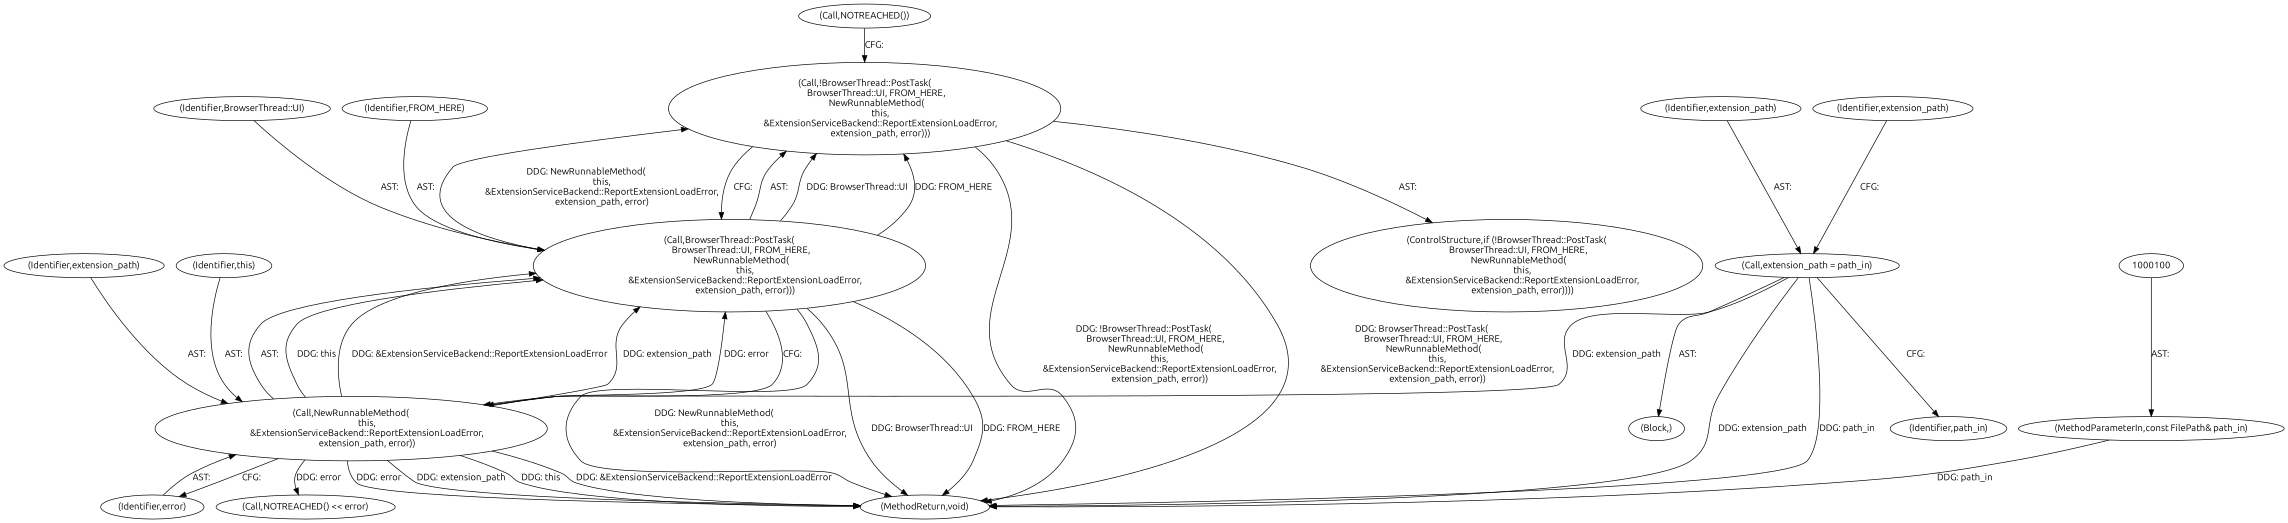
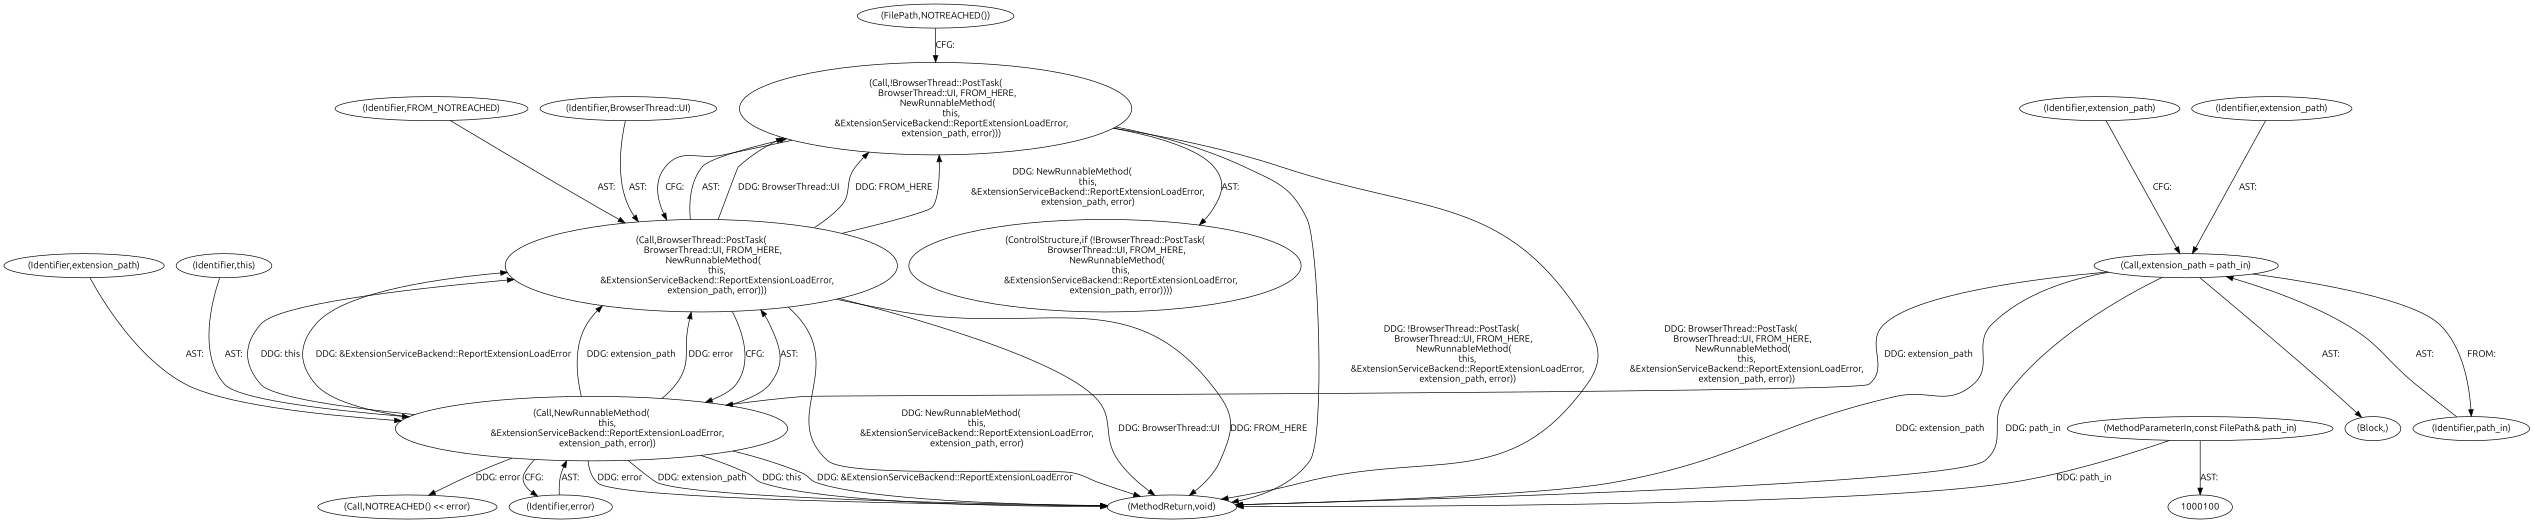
node "(Call,NOTREACHED())": label "(Call,NOTREACHED())" -> "(FilePath,NOTREACHED())"
node "(Identifier,FROM_HERE)": label "(Identifier,FROM_HERE)" -> "(Identifier,FROM_NOTREACHED)"
edge "(Identifier,path_in)" -> "(Call,extension_path = path_in)": added, label "AST:"
edge "1000100" -> "(MethodParameterIn,const FilePath& path_in)": reversed
edge "(Call,extension_path = path_in)" -> "(Identifier,path_in)": label "CFG: " -> "FROM: "
